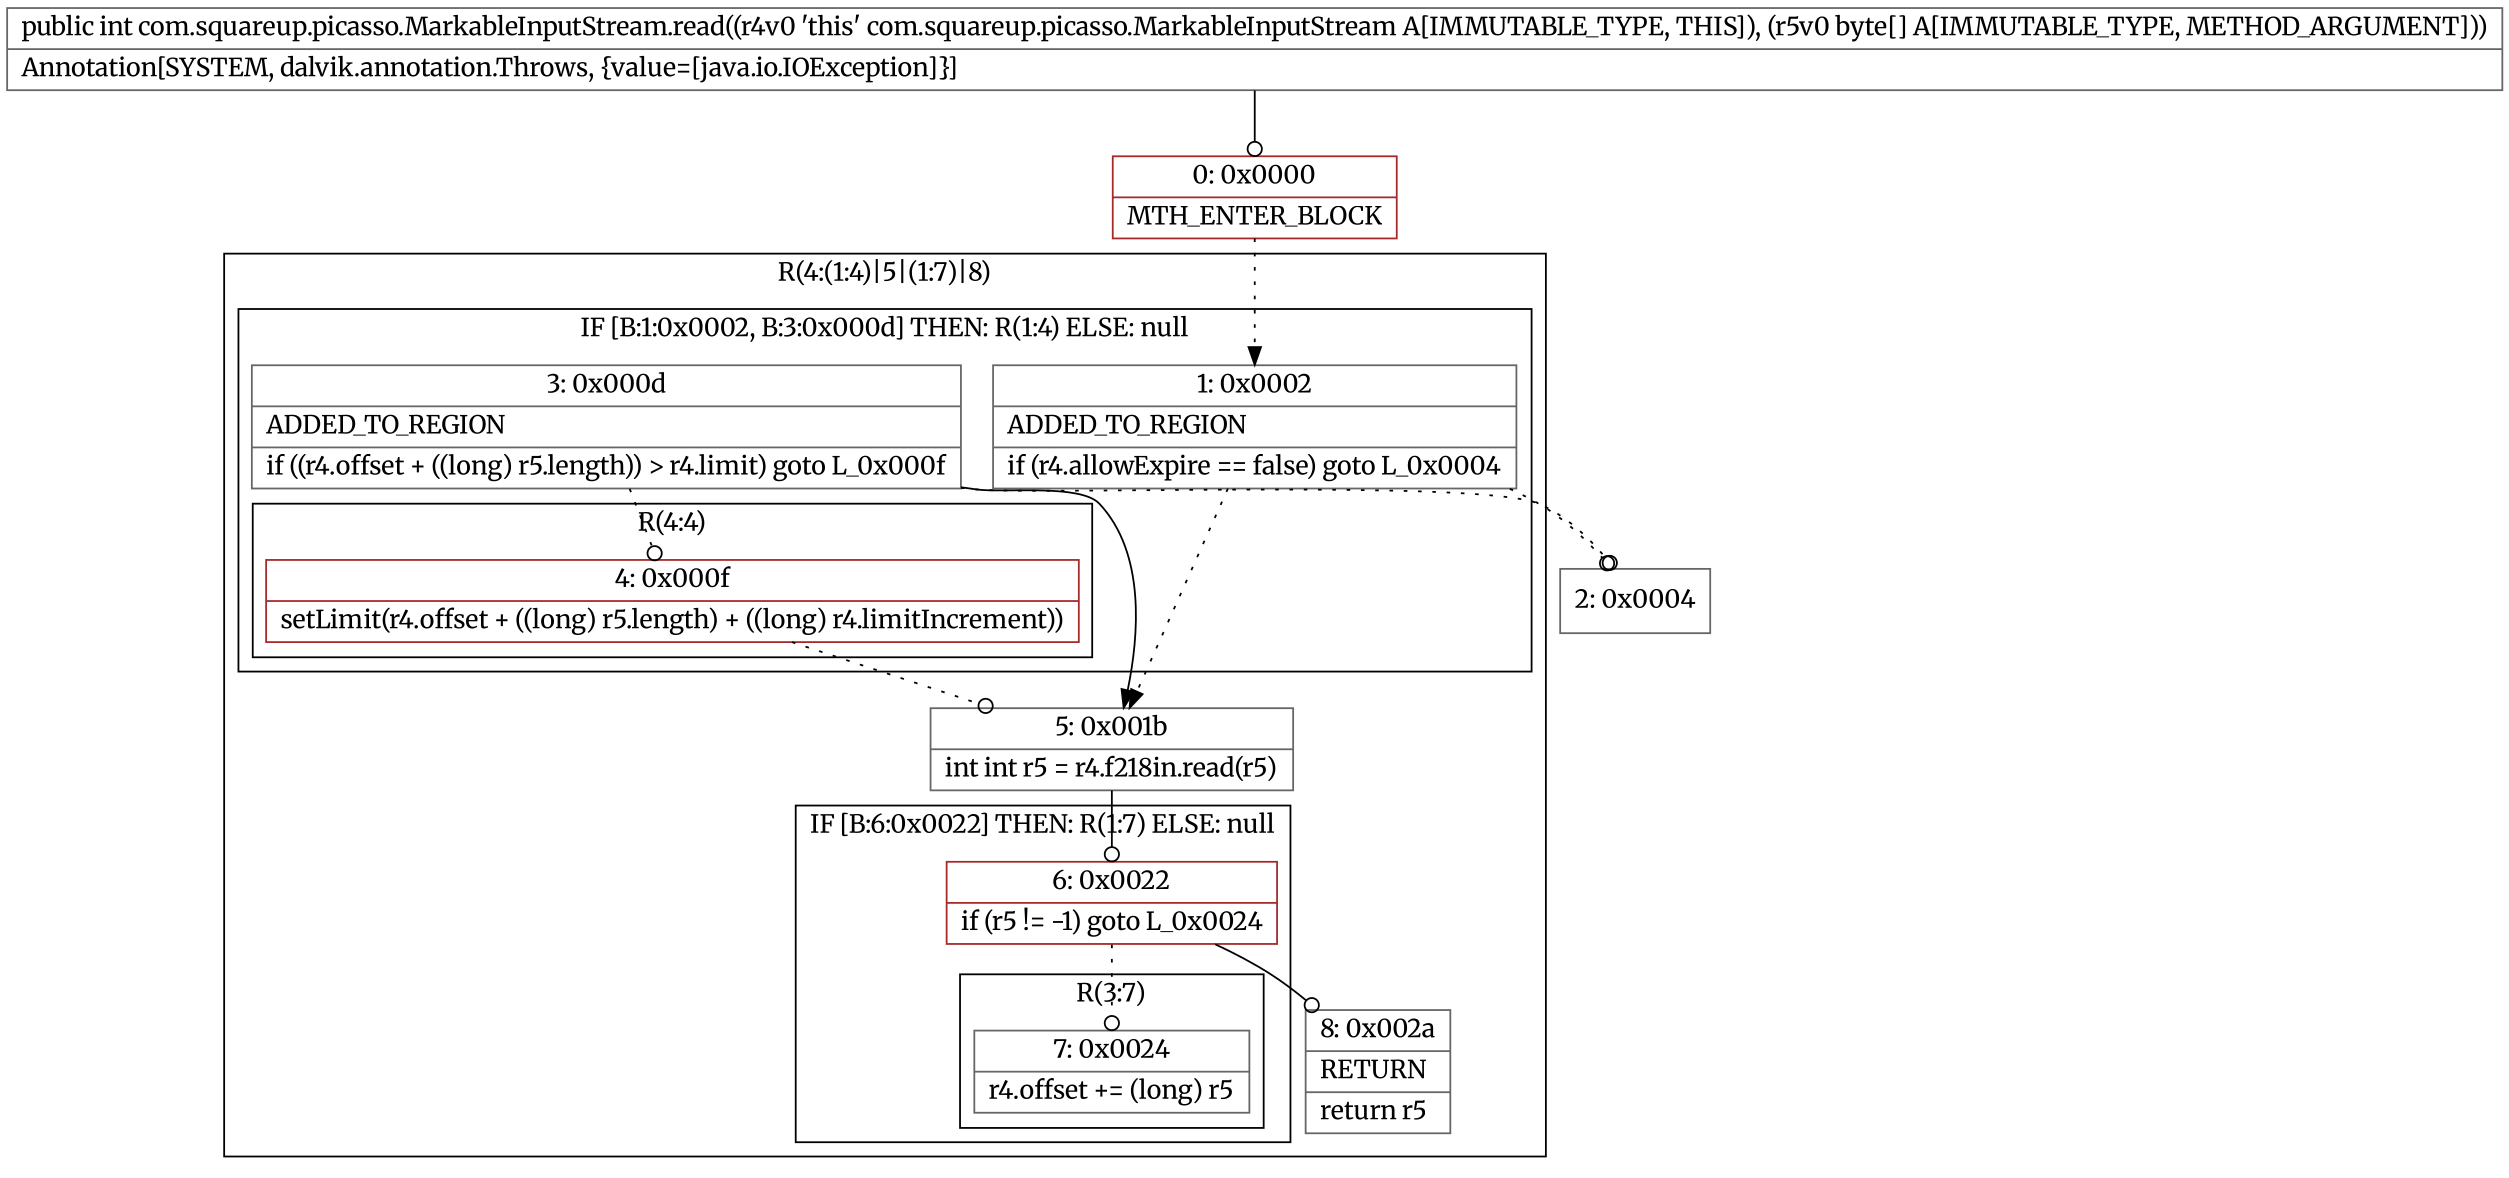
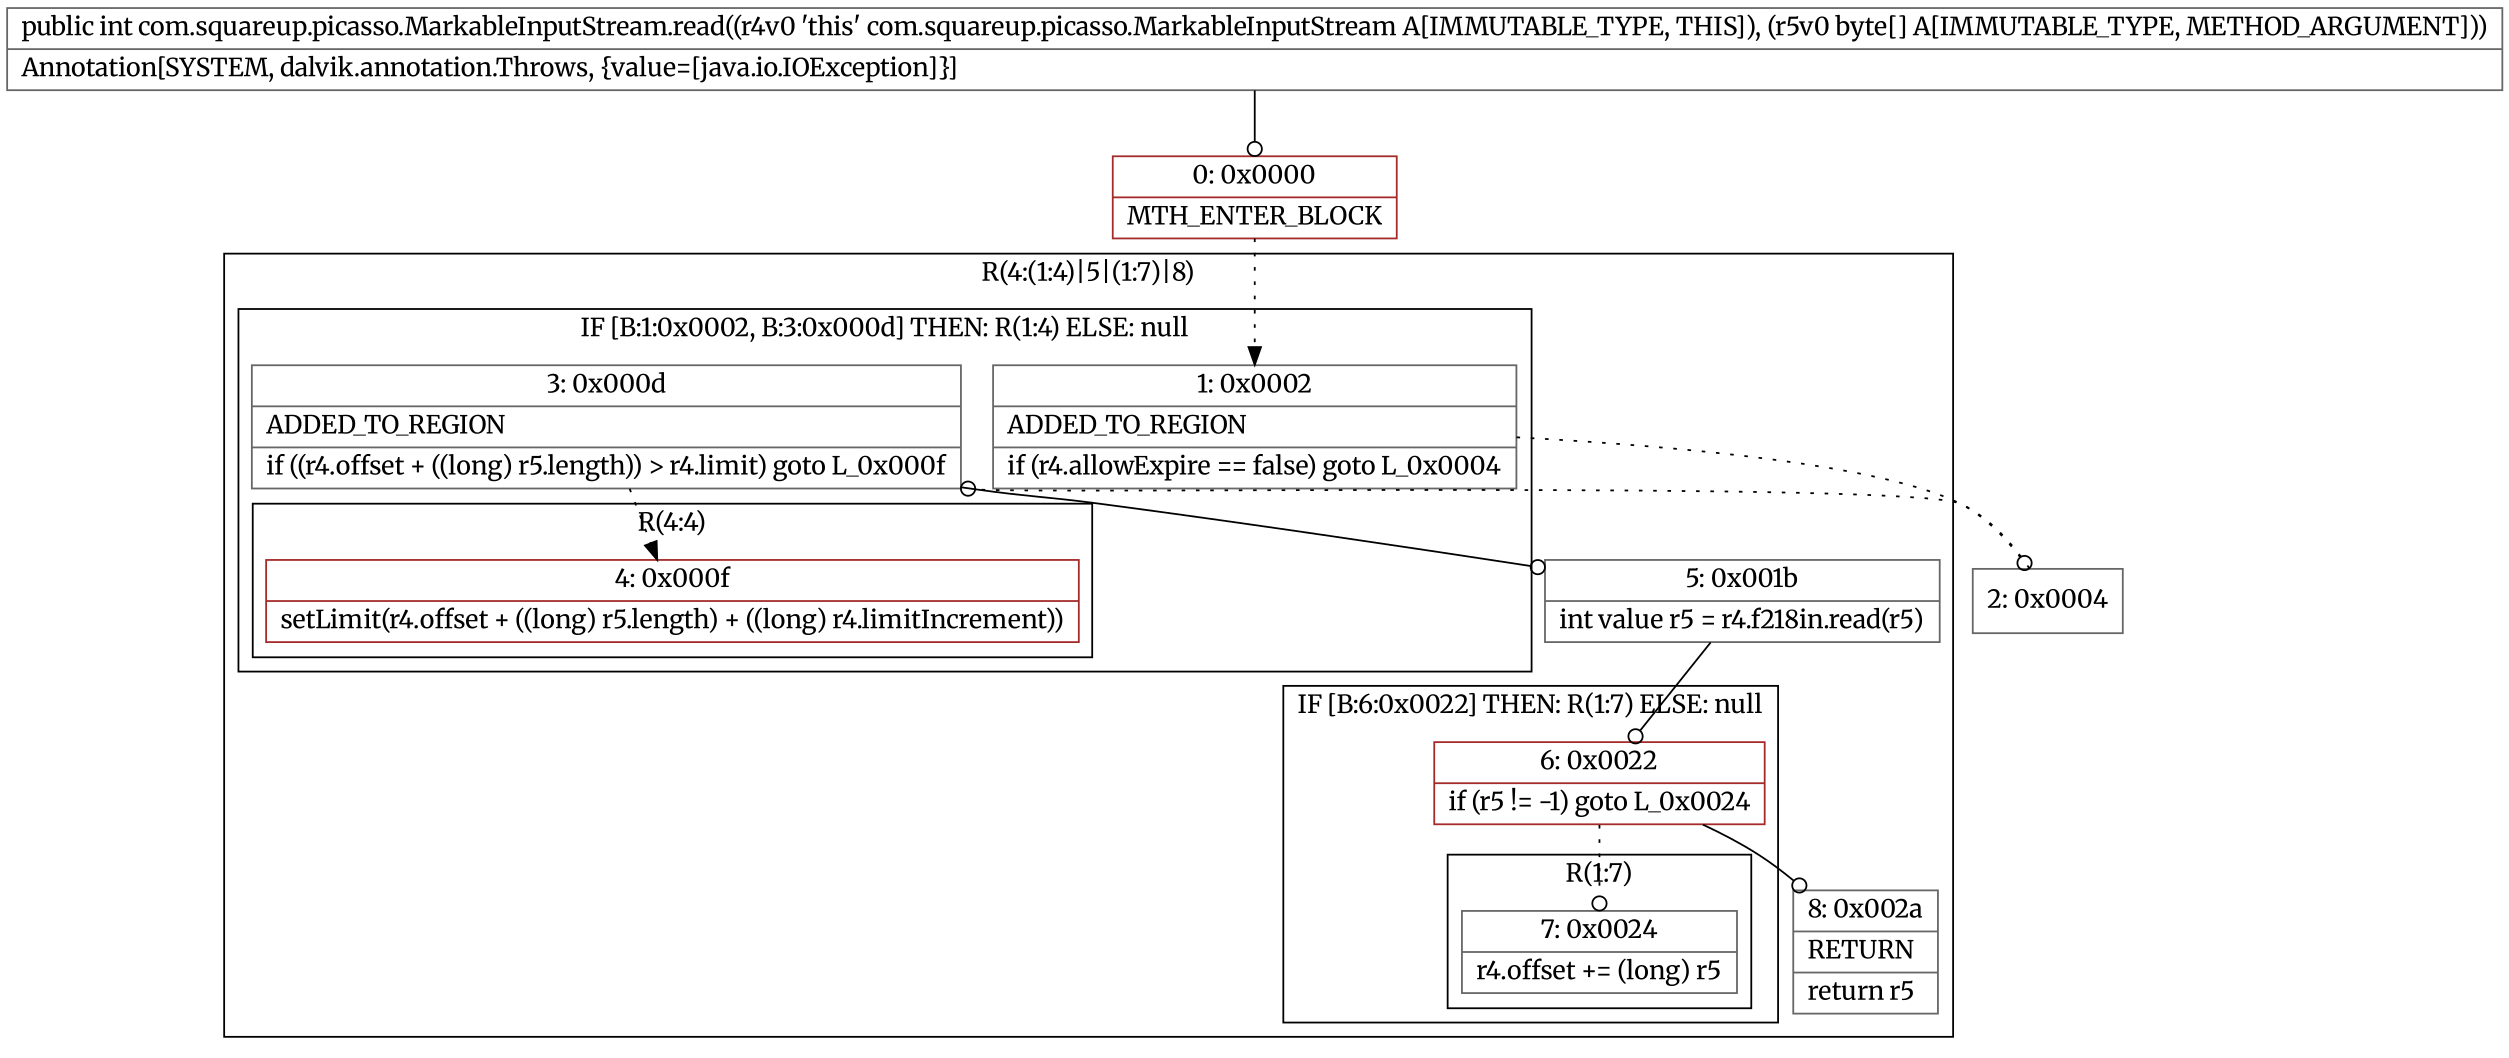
edge "3: 0x000d" -> "2: 0x0004": reversed
edge "3: 0x000d" -> "4: 0x000f": arrowhead odot -> normal
edge "3: 0x000d" -> "5: 0x001b": arrowhead normal -> odot
edge "1: 0x0002" -> "5: 0x001b": removed
edge "4: 0x000f" -> "5: 0x001b": removed
node "5: 0x001b": text "int int r5 = r4.f218in.read(r5)" -> "int value r5 = r4.f218in.read(r5)"
cluster "R(3:7)": label "R(3:7)" -> "R(1:7)"
